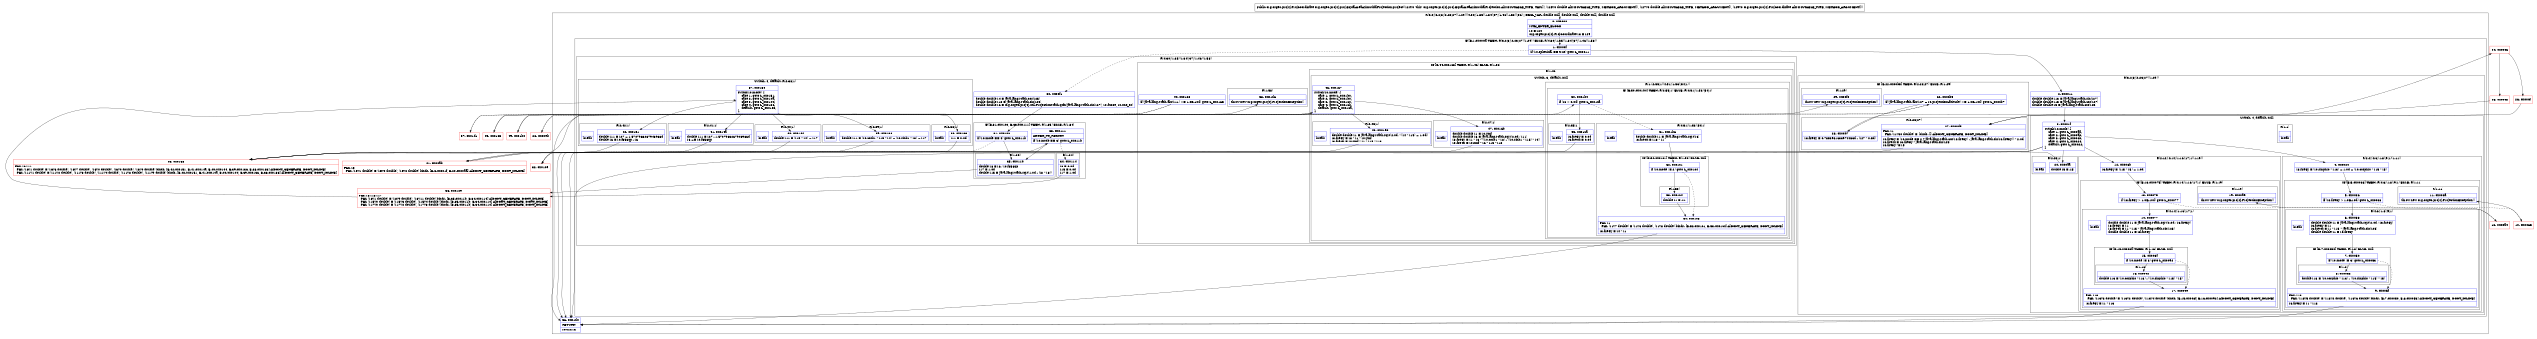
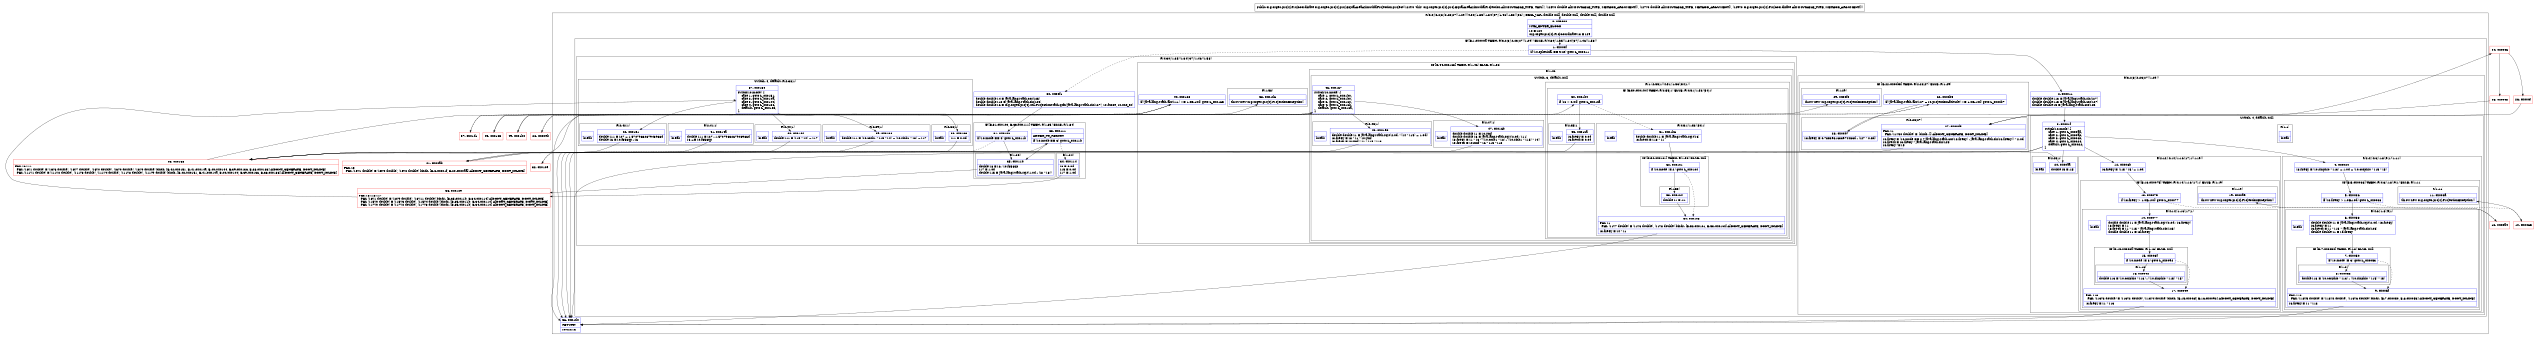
edge "43: 0x0158" -> "44: 0x0163": added
edge "37: 0x0130" -> "41: 0x014a": removed
edge "55: 0x01ca" -> "32: 0x010e": now "55: 0x01ca" -> "56: 0x01d0"
